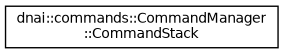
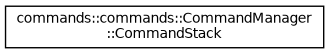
node "dnai::commands::CommandManager ::CommandStack": label "dnai::commands::CommandManager ::CommandStack" -> "commands::commands::CommandManager ::CommandStack"
